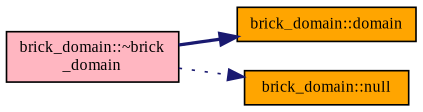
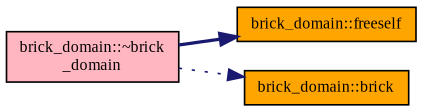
node "brick_domain::domain": label "brick_domain::domain" -> "brick_domain::freeself"
node "brick_domain::null": label "brick_domain::null" -> "brick_domain::brick"
